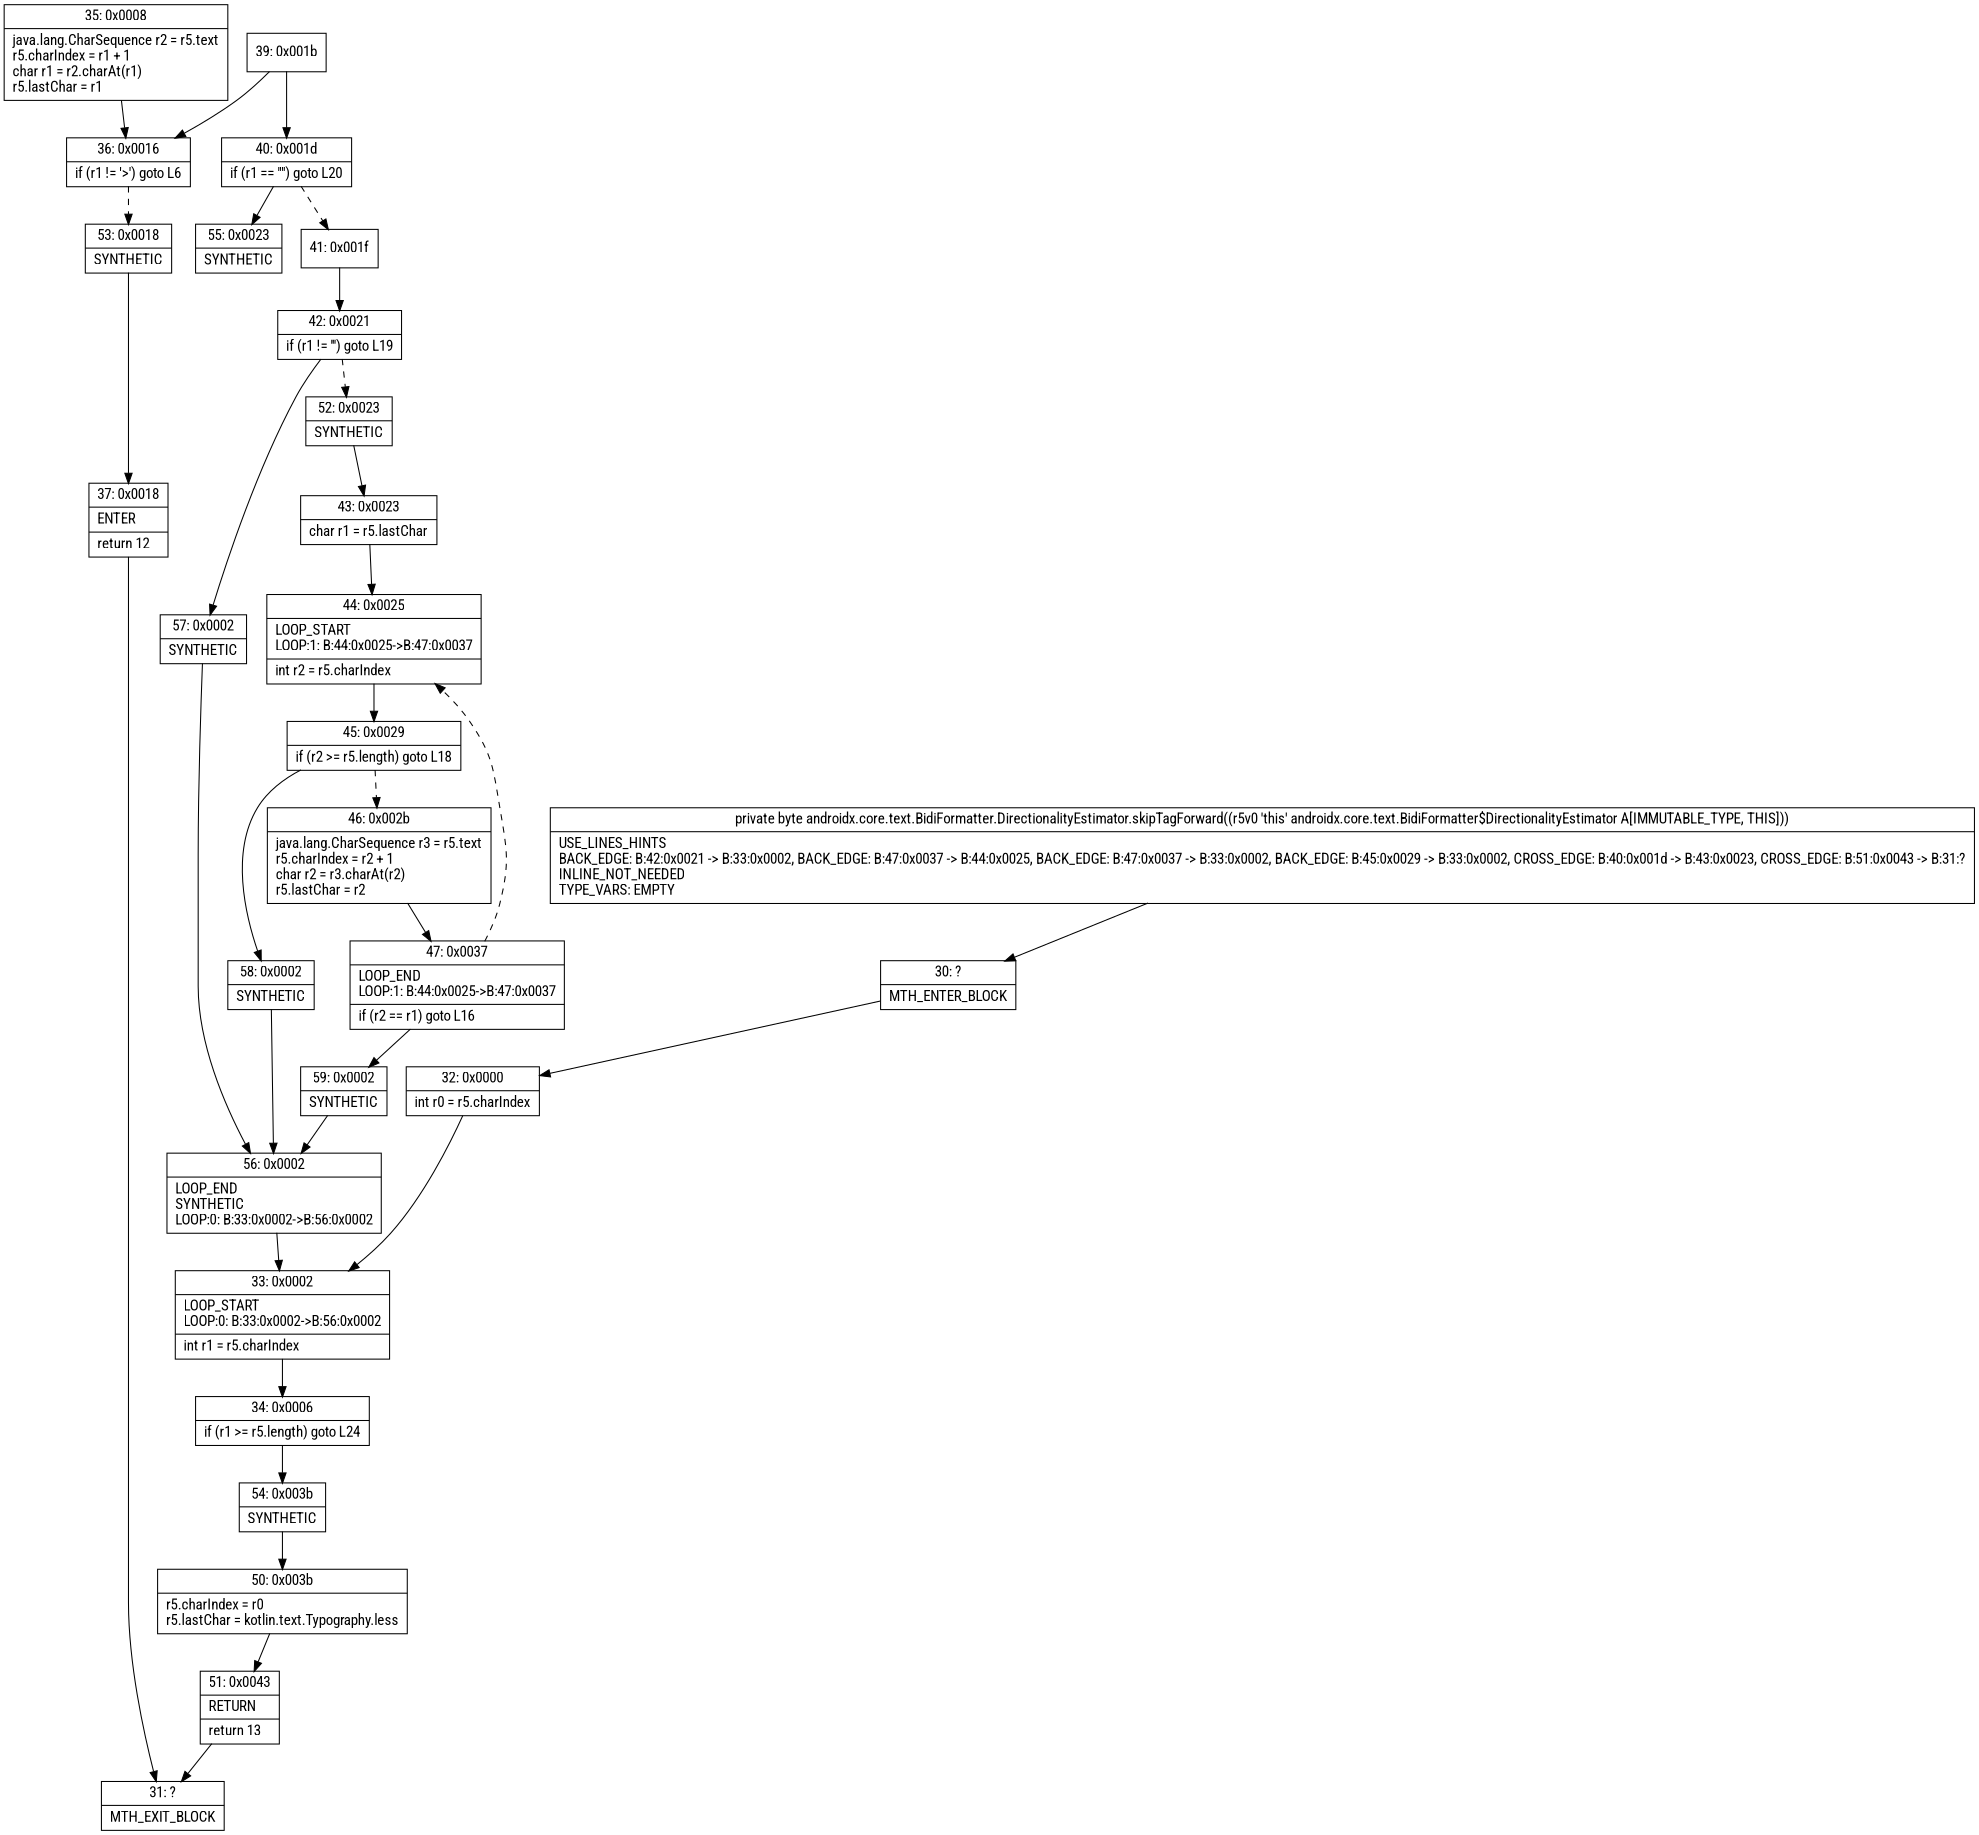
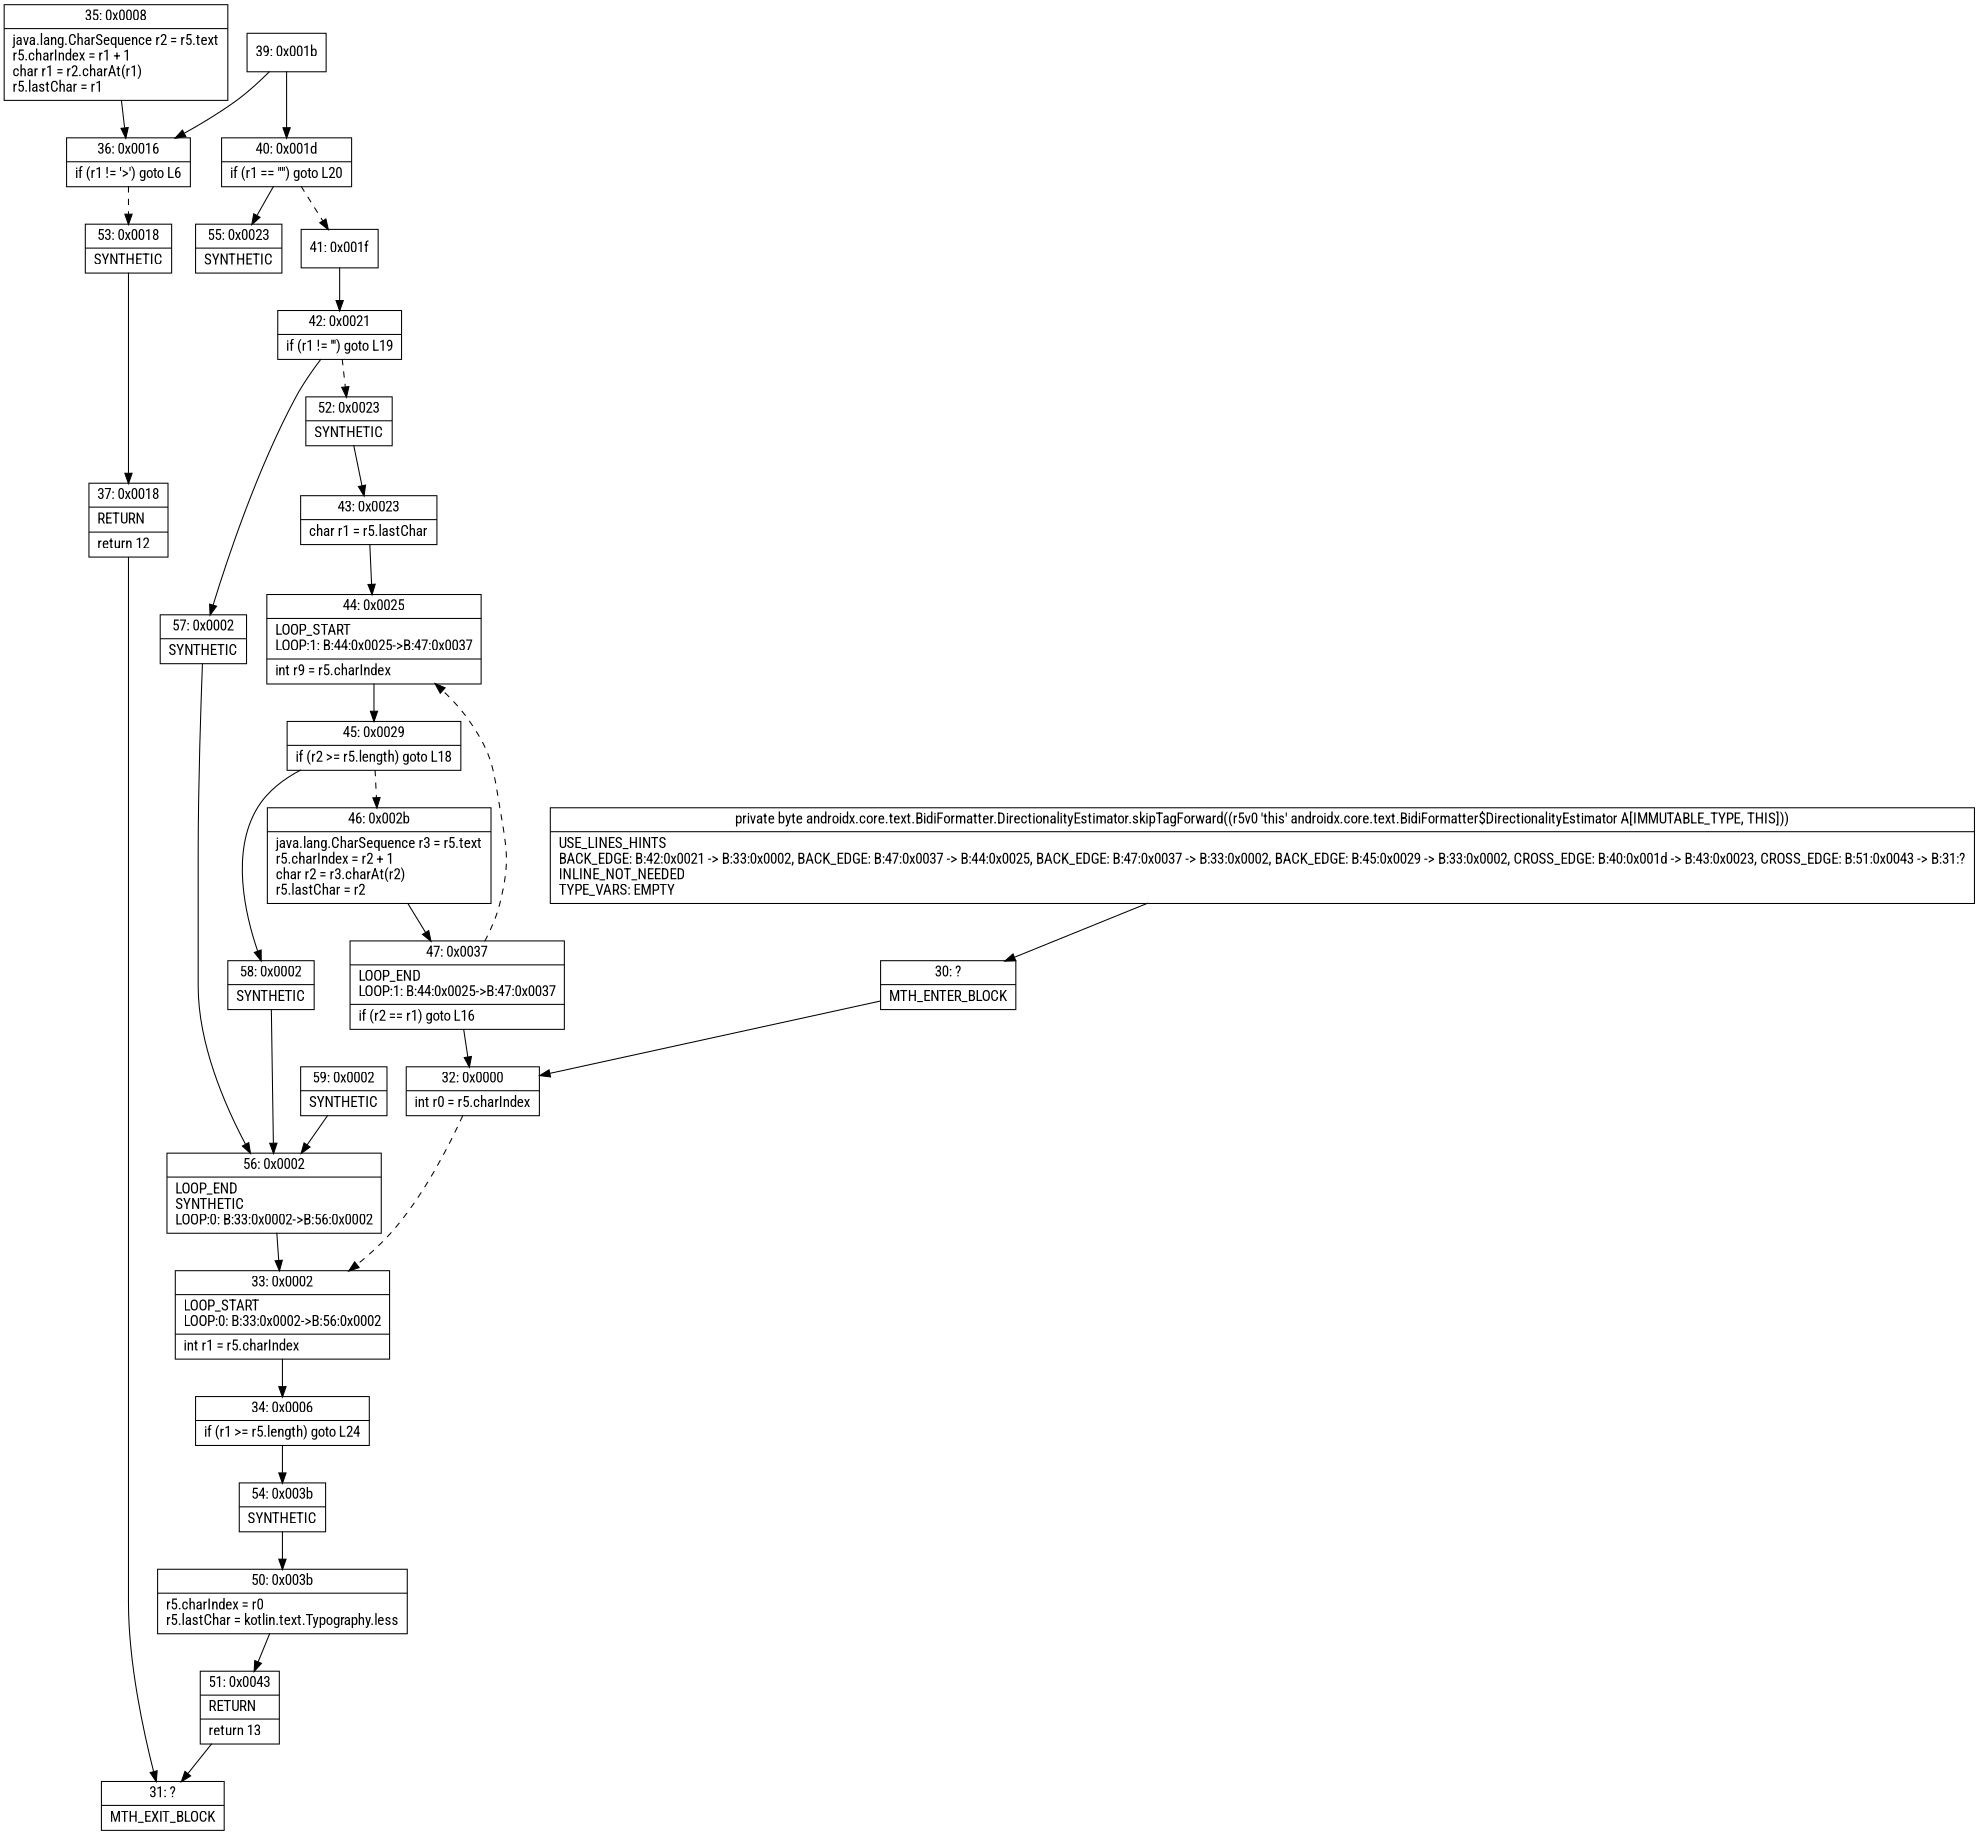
node "37: 0x0018": text "ENTER" -> "RETURN"
node "44: 0x0025": text "int r2 = r5.charIndex" -> "int r9 = r5.charIndex"
edge "47: 0x0037" -> "59: 0x0002": now "47: 0x0037" -> "32: 0x0000"
edge "32: 0x0000" -> "33: 0x0002": style solid -> dashed
